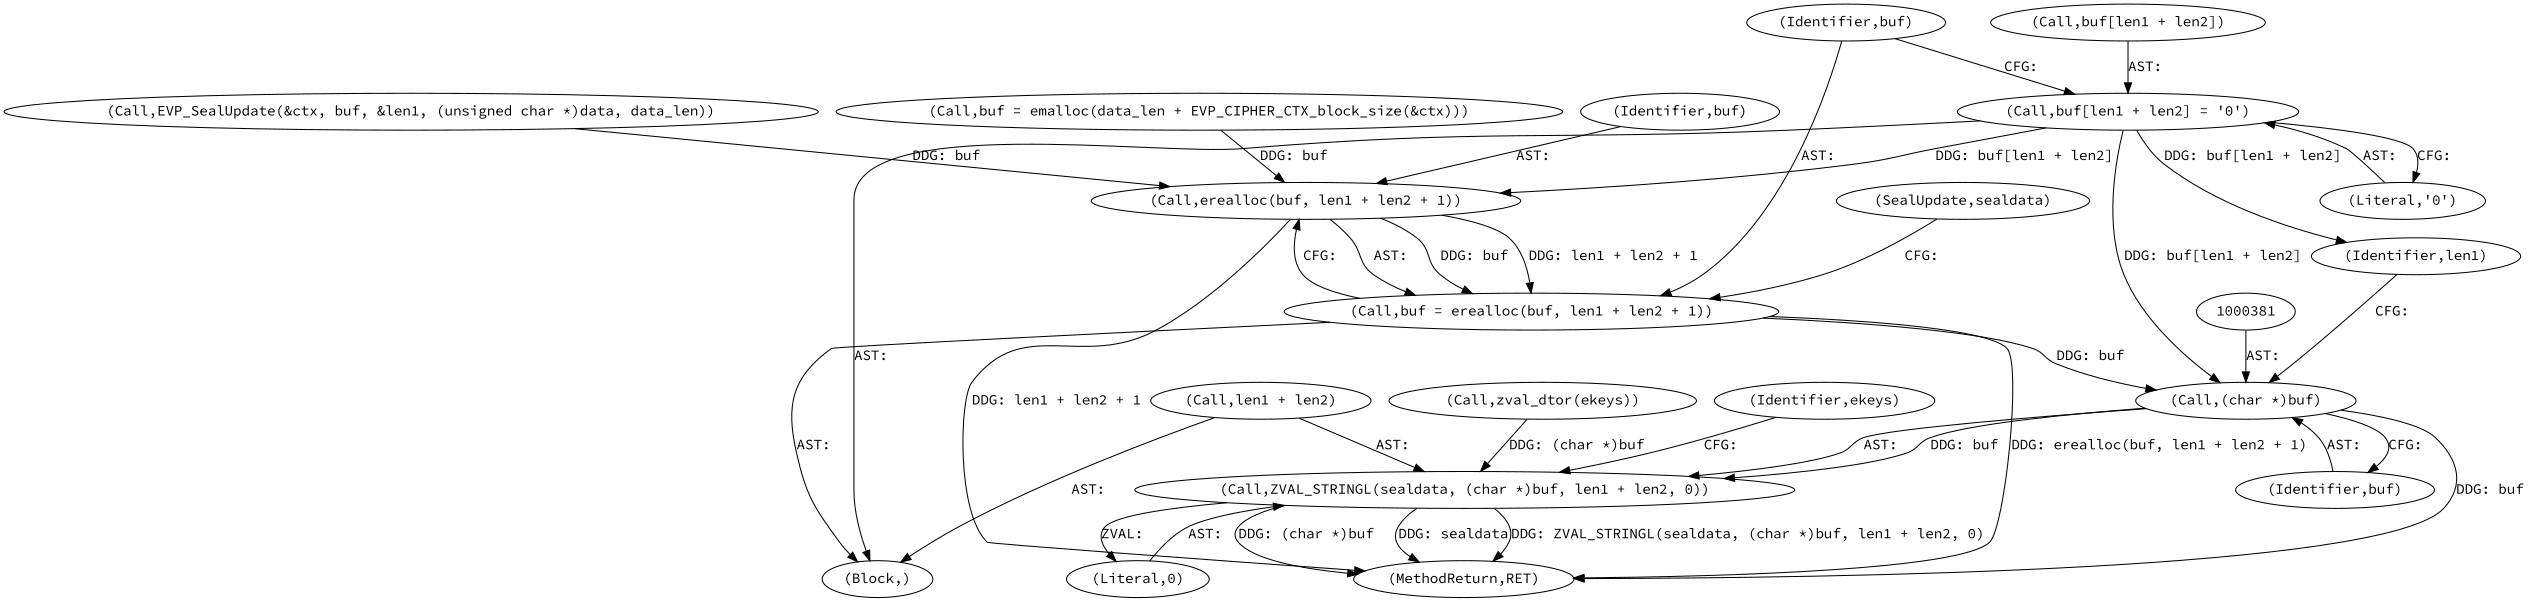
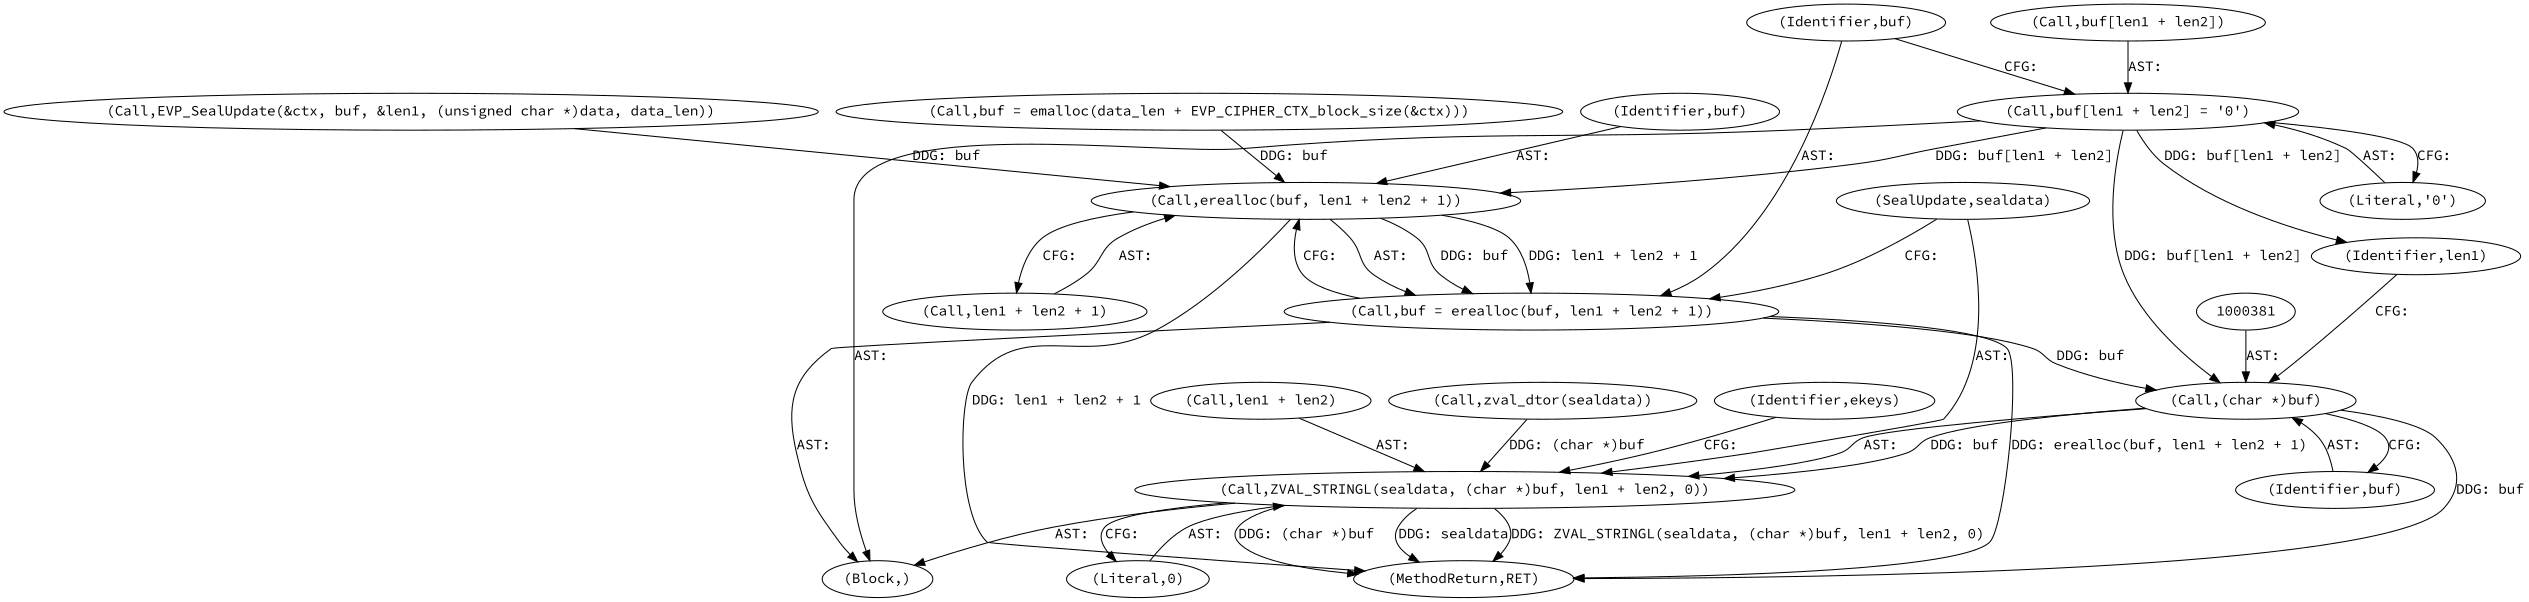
node "(Call,len1 + len2 + 1)": added
node "(Call,zval_dtor(ekeys))": label "(Call,zval_dtor(ekeys))" -> "(Call,zval_dtor(sealdata))"
edge "(SealUpdate,sealdata)" -> "(Call,ZVAL_STRINGL(sealdata, (char *)buf, len1 + len2, 0))": added, label "AST:"
edge "(Call,len1 + len2)" -> "(Block,)": now "(Call,ZVAL_STRINGL(sealdata, (char *)buf, len1 + len2, 0))" -> "(Block,)"
edge "(Call,ZVAL_STRINGL(sealdata, (char *)buf, len1 + len2, 0))" -> "(Literal,0)": label "ZVAL: " -> "CFG: "
